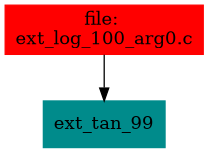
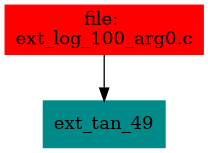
node "ext_tan_99": label "ext_tan_99" -> "ext_tan_49"
